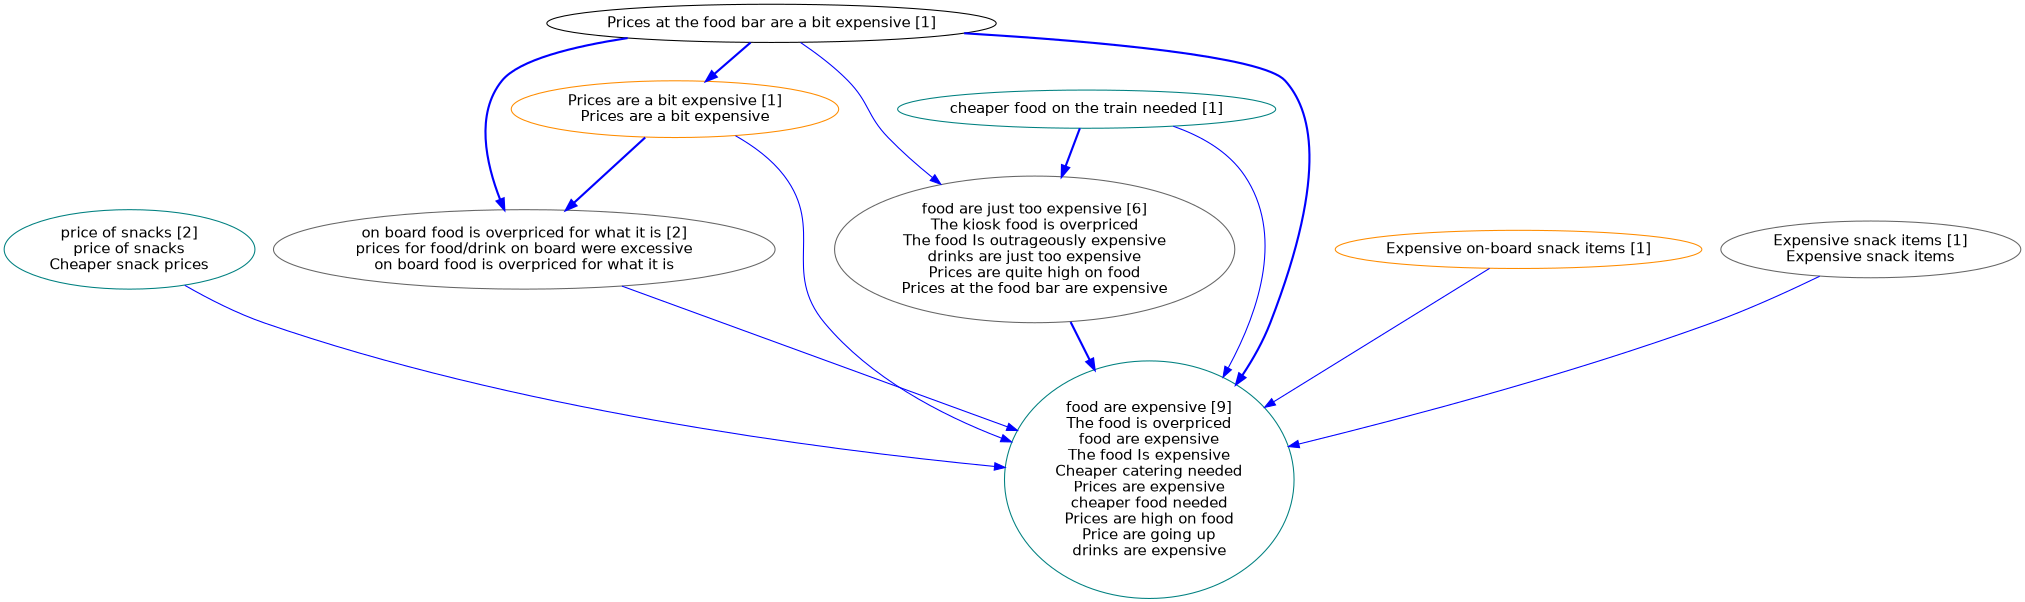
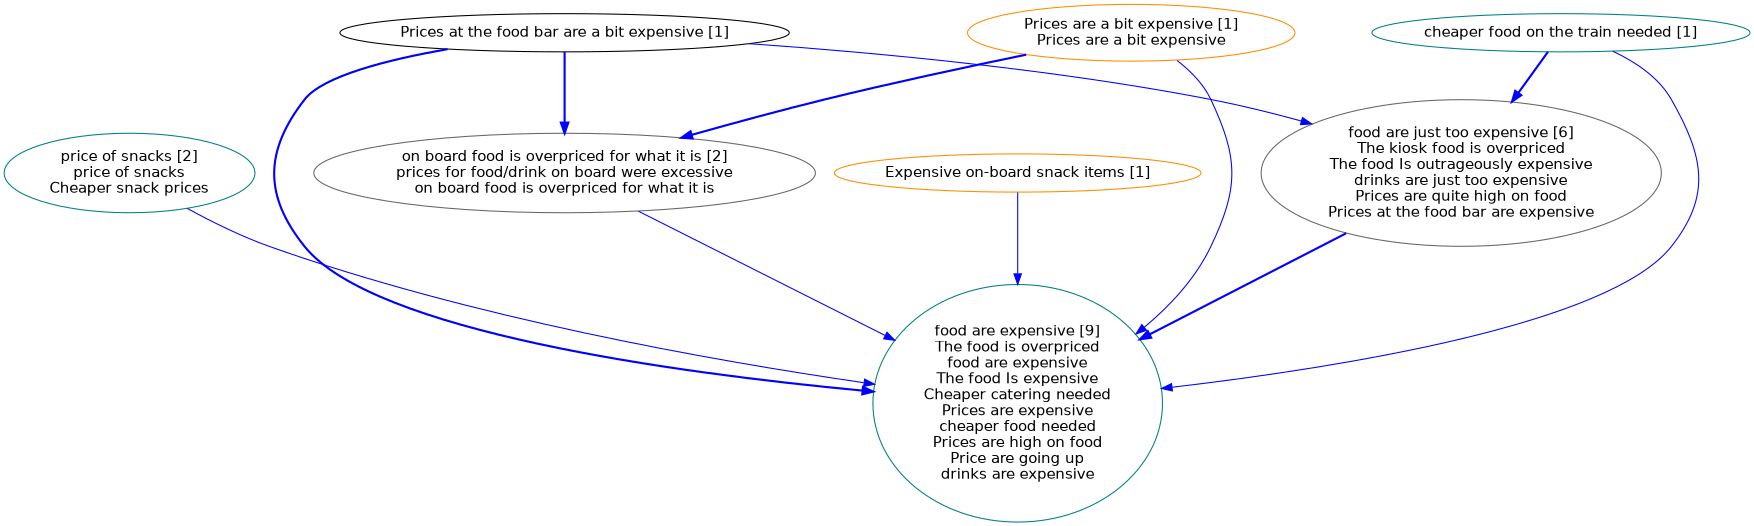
edge "Prices at the food bar are a bit expensive [1]" -> "Prices are a bit expensive [1] Prices are a bit expensive": removed
node "Expensive snack items [1] Expensive snack items": removed
